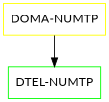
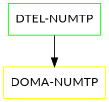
edge "DOMA-NUMTP" -> "DTEL-NUMTP": reversed
